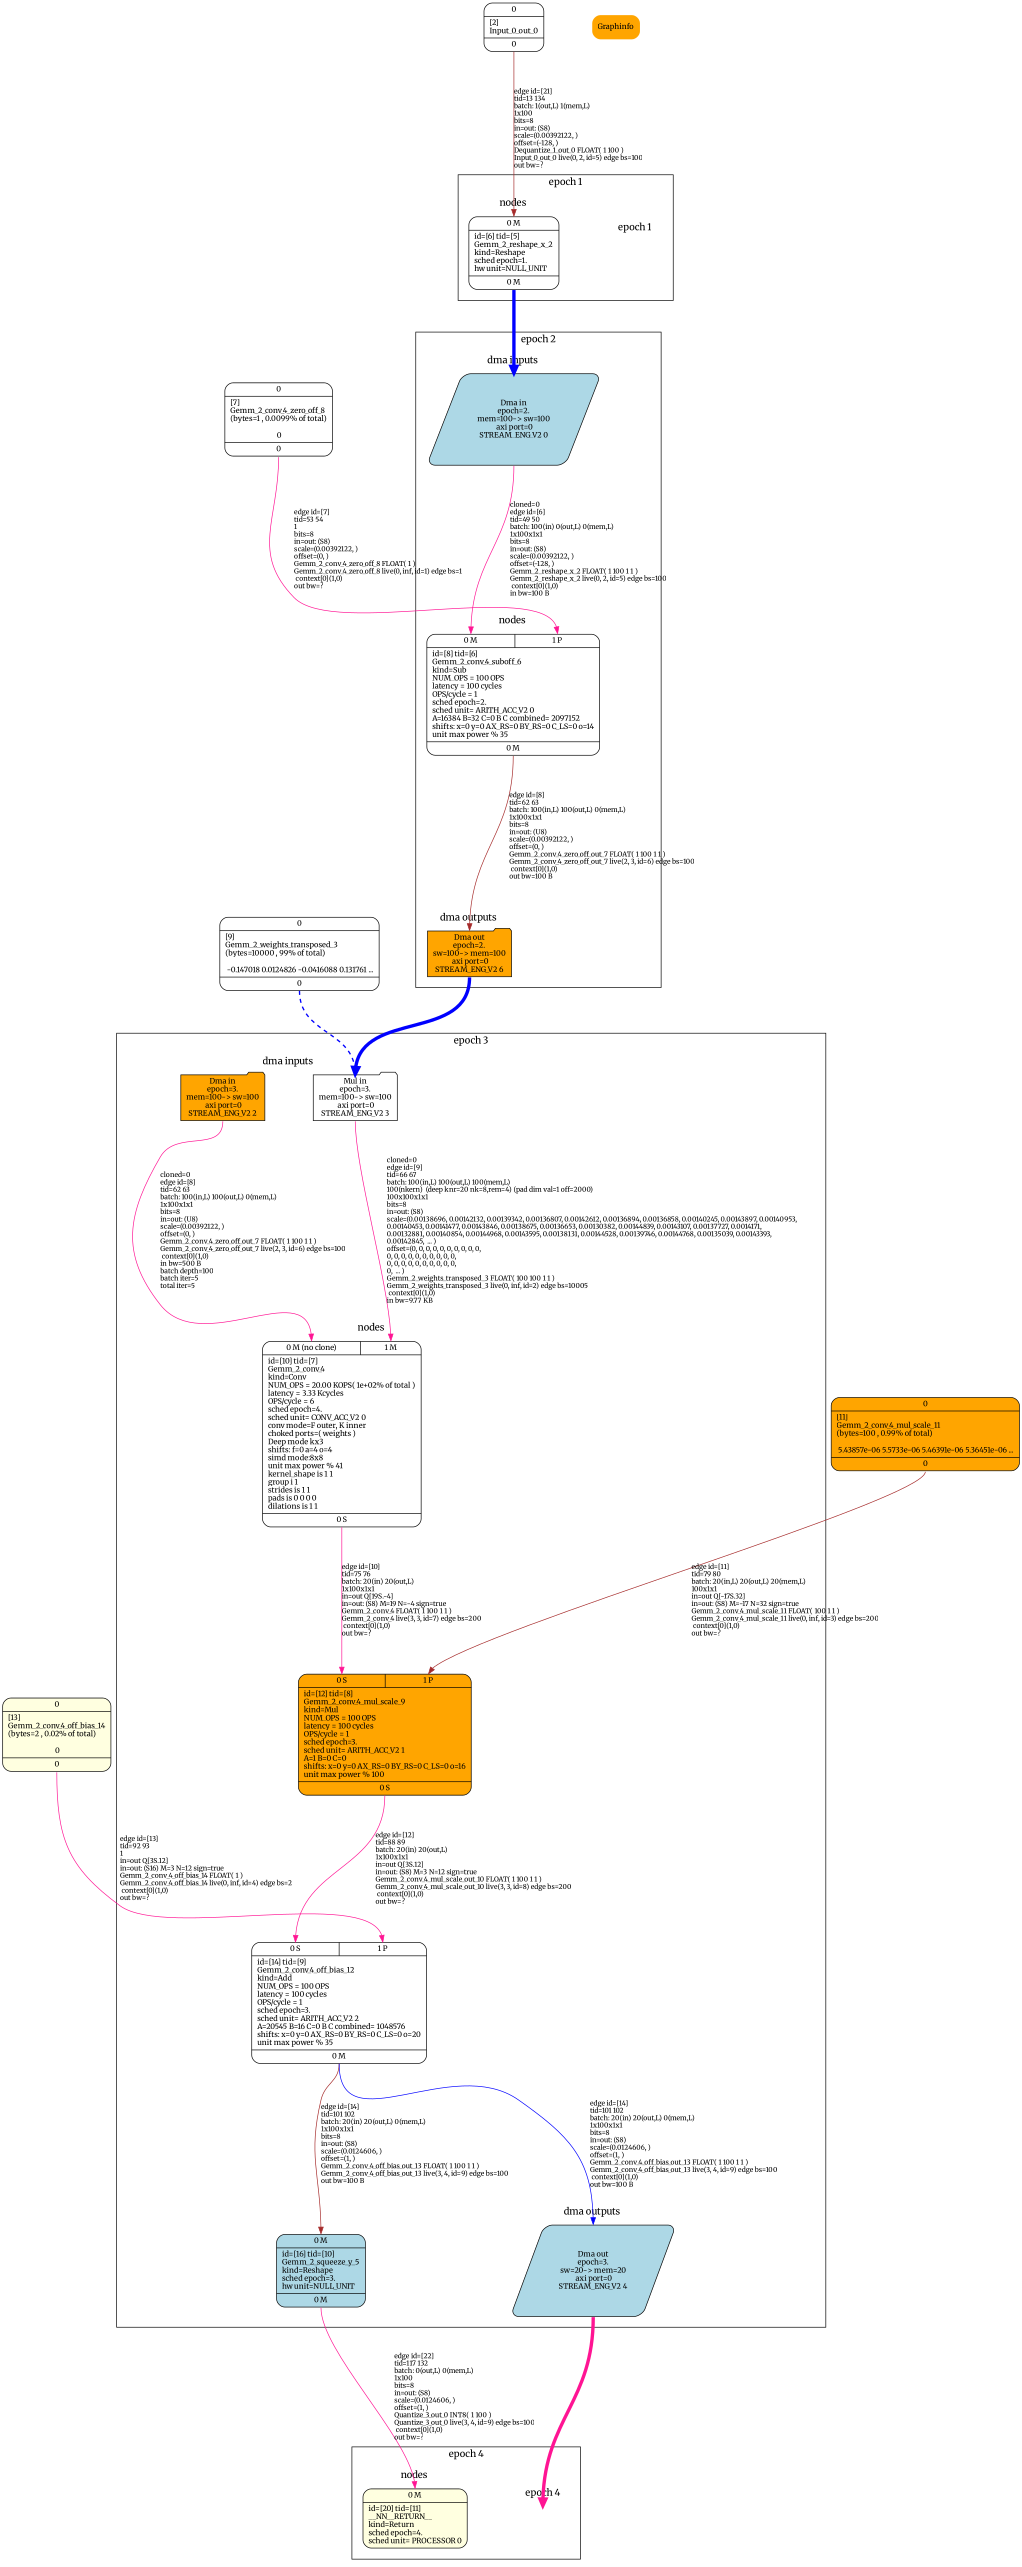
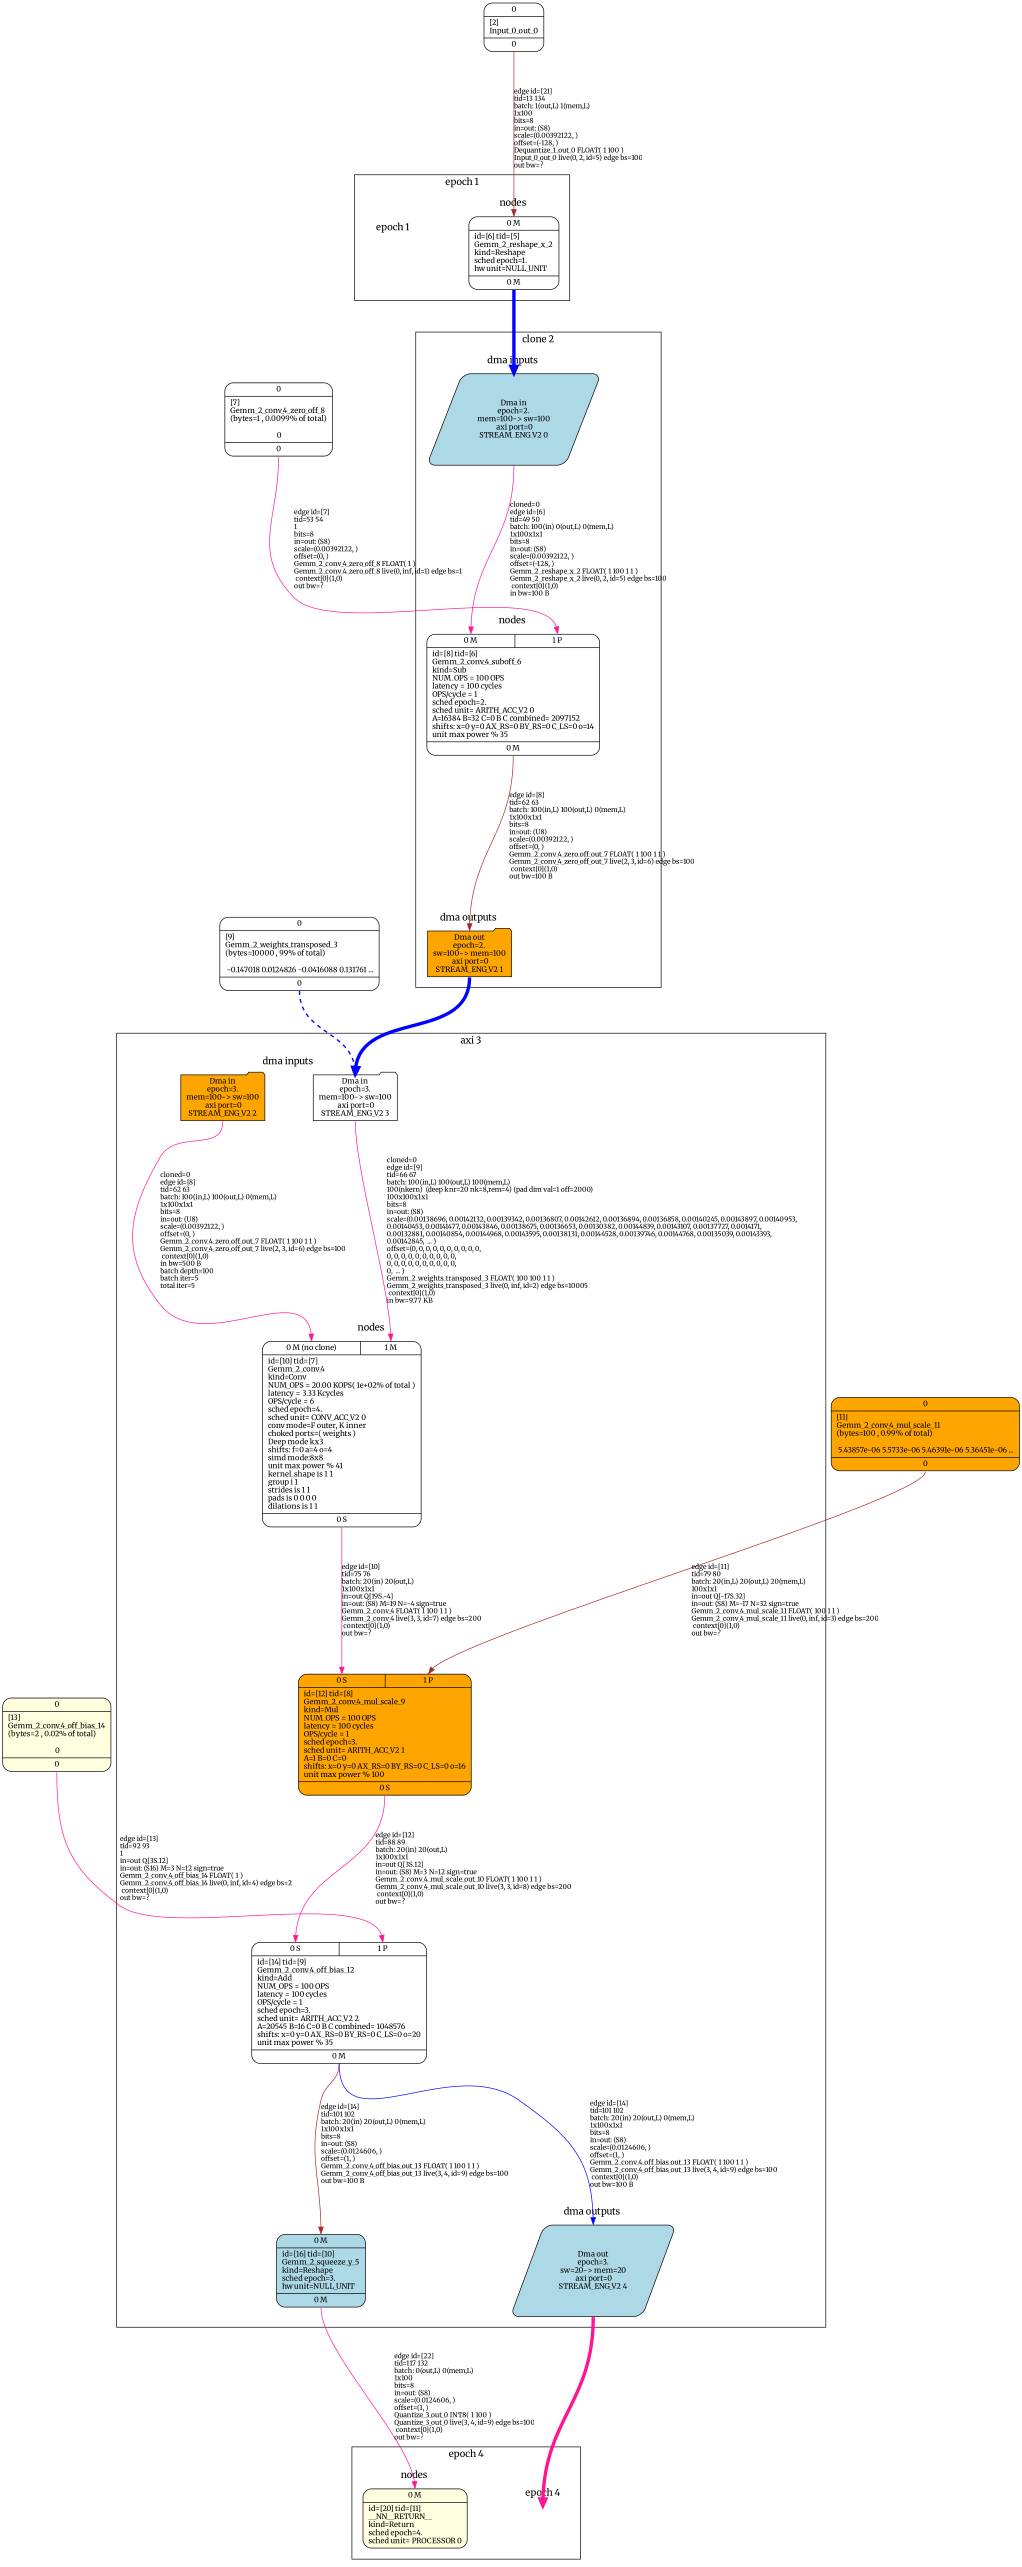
node "Graphinfo": removed
cluster "epoch 2": label "epoch 2" -> "clone 2"
node "Dma out epoch=2. sw=100-> mem=100 axi port=0 STREAM_ENG_V2 6": label "Dma out epoch=2. sw=100-> mem=100 axi port=0 STREAM_ENG_V2 6" -> "Dma out epoch=2. sw=100-> mem=100 axi port=0 STREAM_ENG_V2 1"
cluster "epoch 3": label "epoch 3" -> "axi 3"
node "Mul in epoch=3. mem=100-> sw=100 axi port=0 STREAM_ENG_V2 3": label "Mul in epoch=3. mem=100-> sw=100 axi port=0 STREAM_ENG_V2 3" -> "Dma in epoch=3. mem=100-> sw=100 axi port=0 STREAM_ENG_V2 3"
